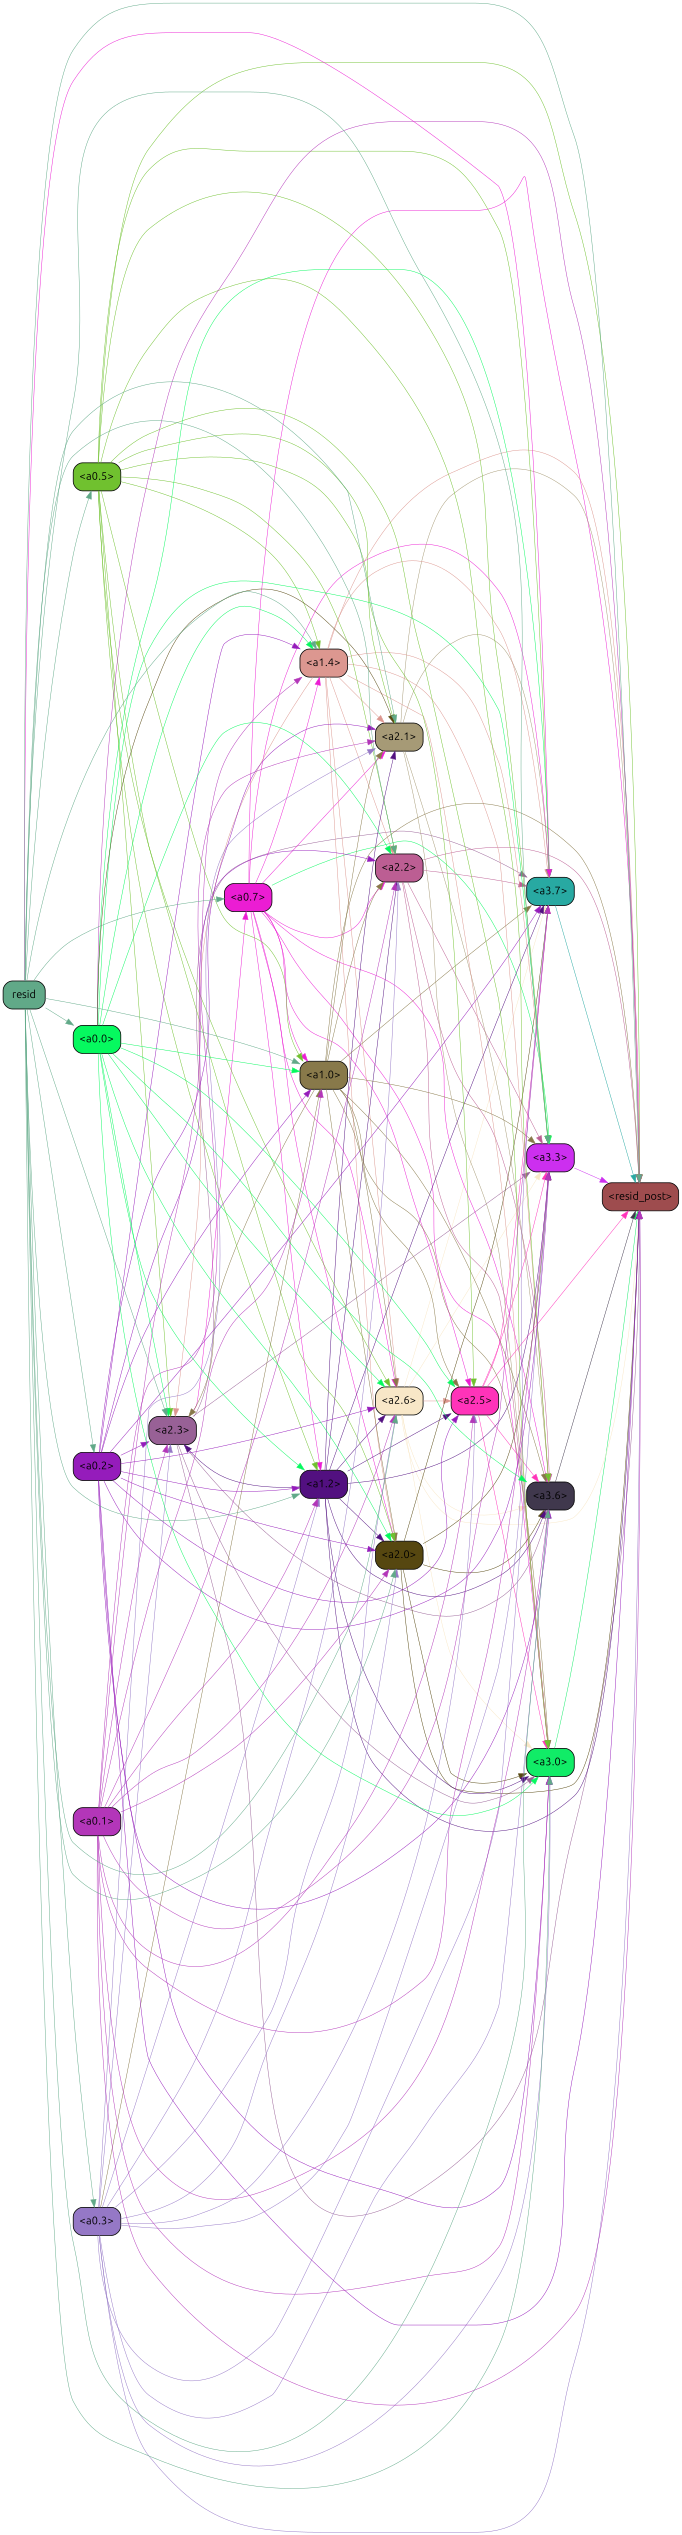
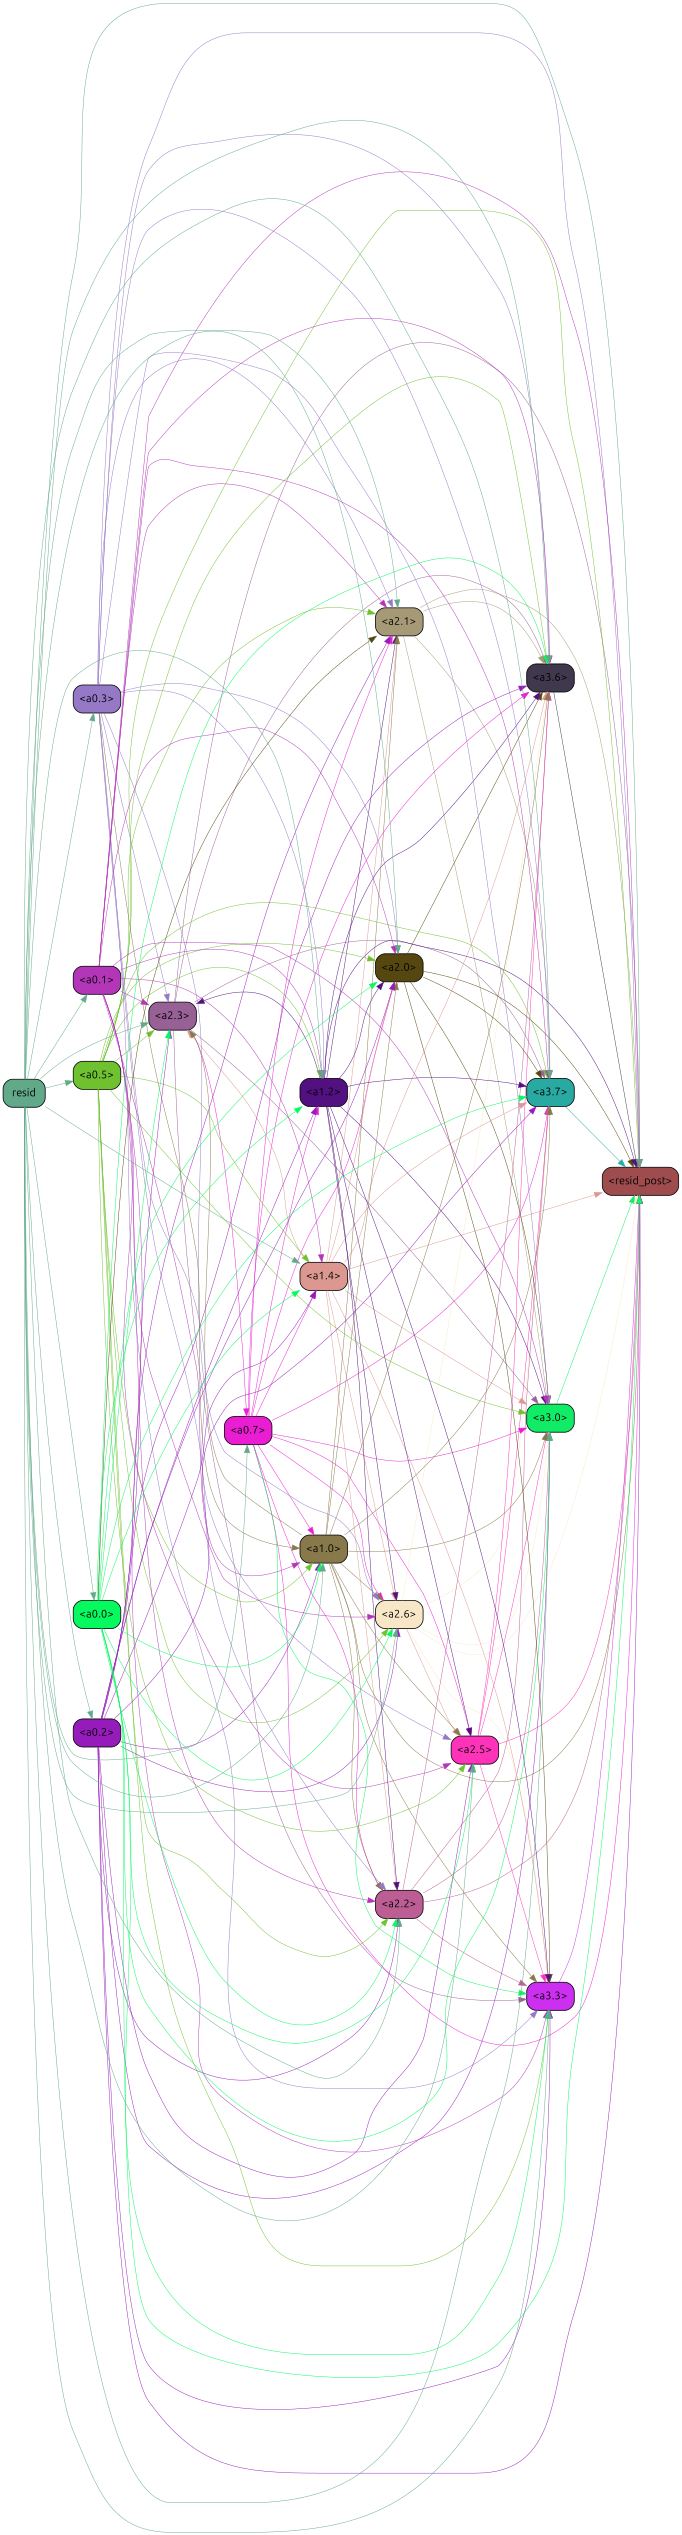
edge "resid" -> "<a3.7>": color #eb1dd3 -> #61a988
edge "<a0.0>" -> "<resid_post>": color #b336b9 -> #06f95f
edge "resid" -> "<a0.1>": added
edge "resid" -> "<a2.5>": added
